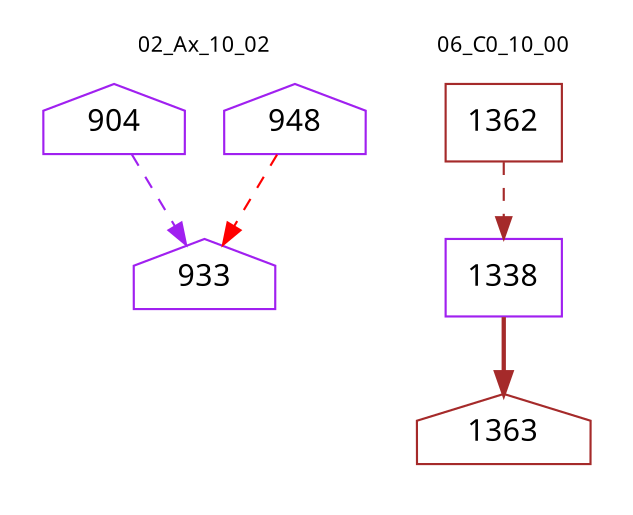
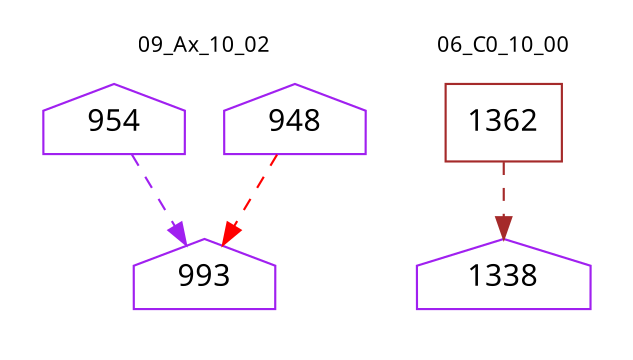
cluster "02_Ax_10_02": label "02_Ax_10_02" -> "09_Ax_10_02"
node "904": label "904" -> "954"
node "933": label "933" -> "993"
node "1338": shape box -> house
node "1363": removed
